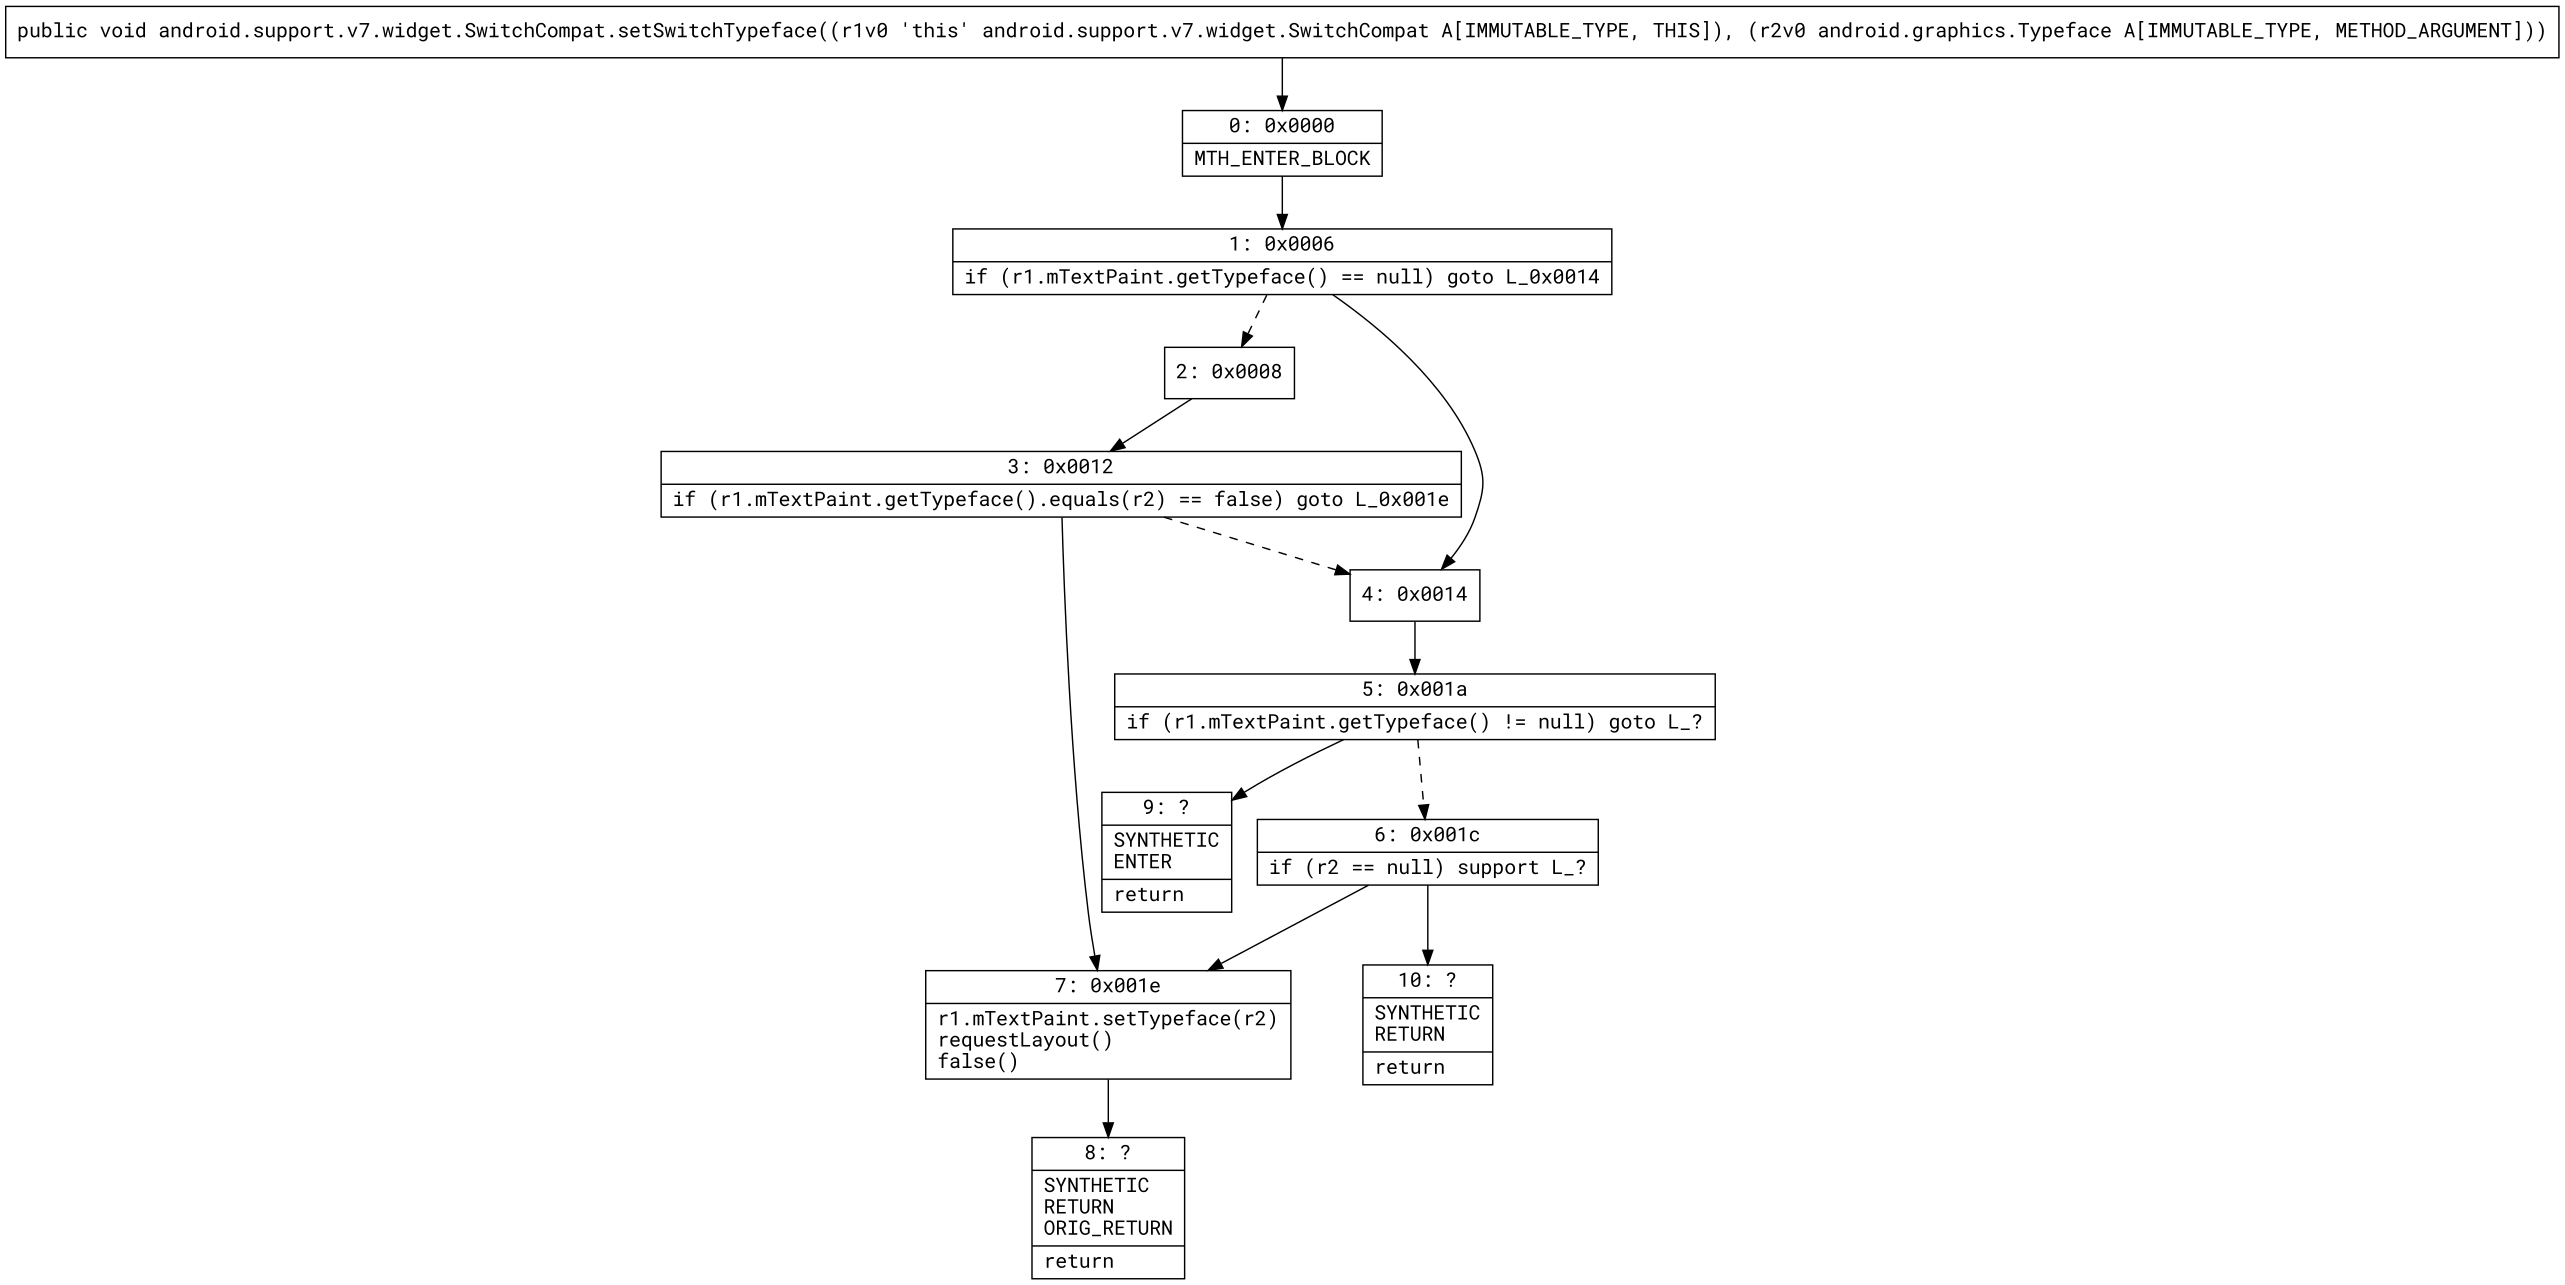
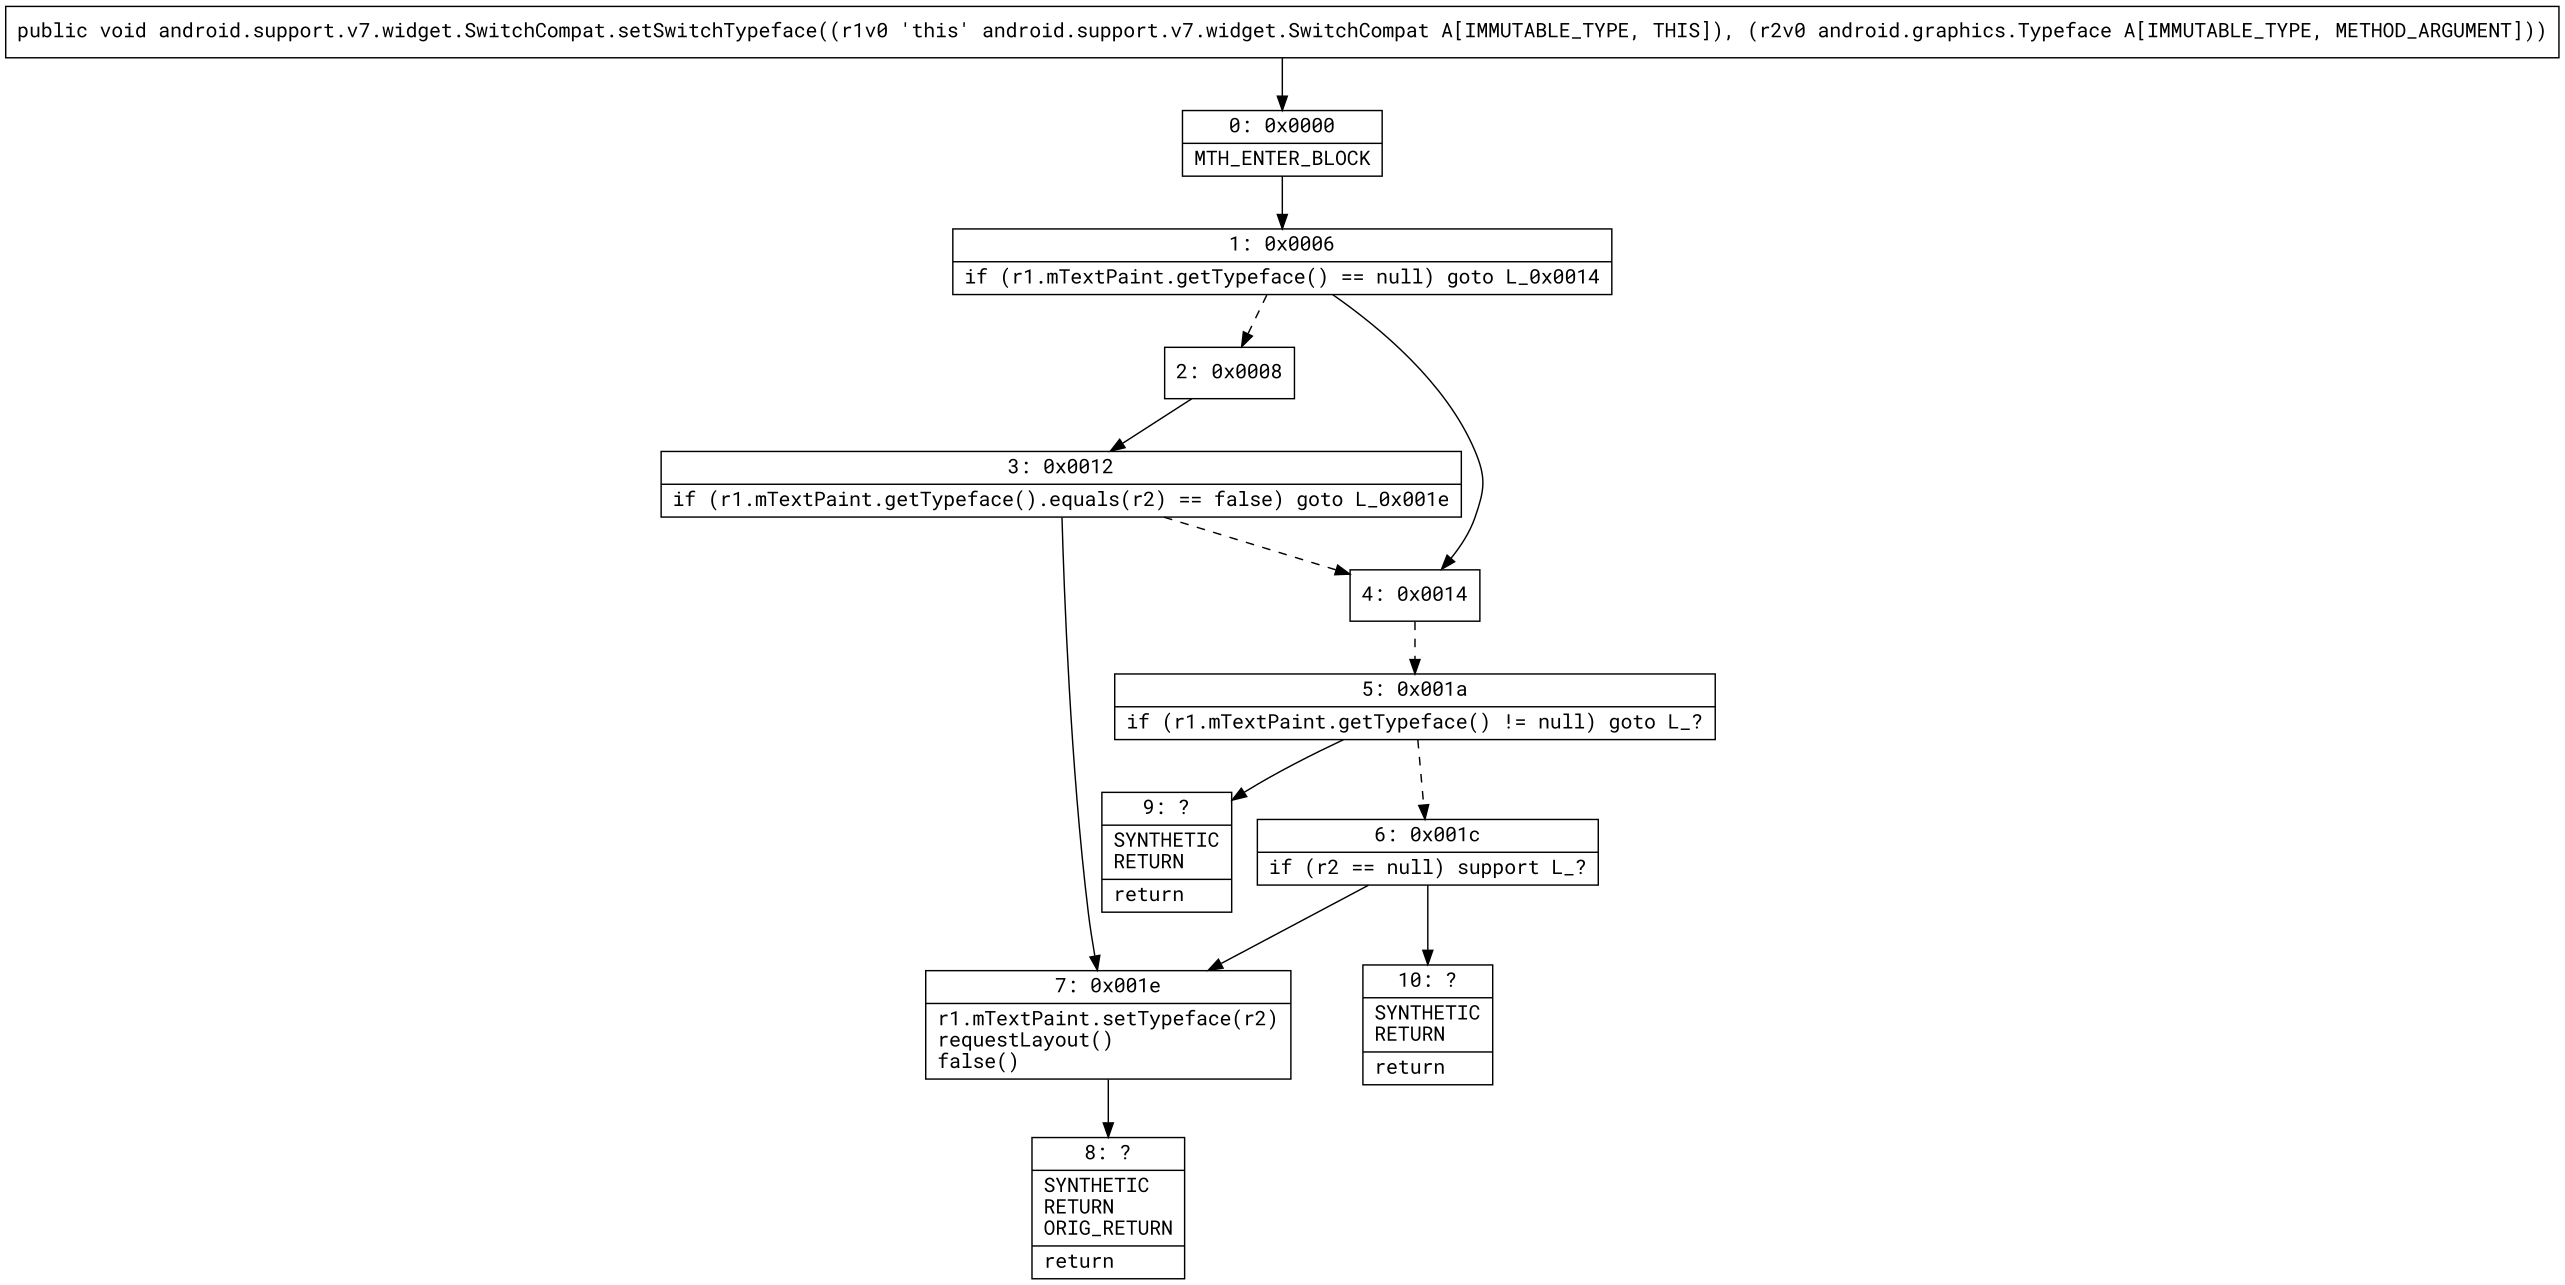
edge "4: 0x0014" -> "5: 0x001a": style solid -> dashed
node "9: ?": text "ENTER" -> "RETURN"
